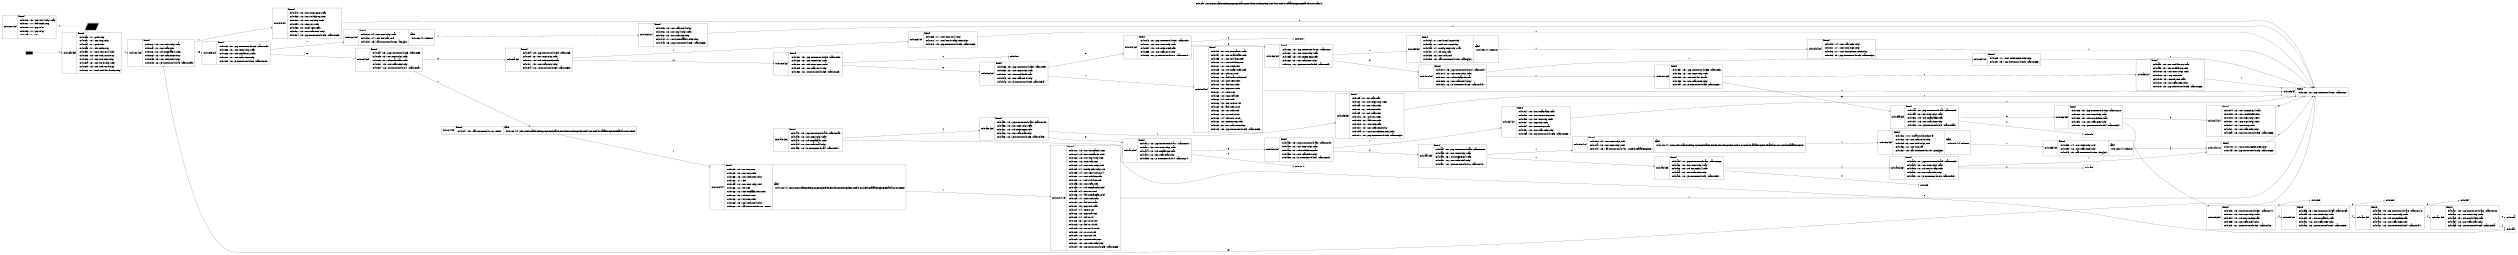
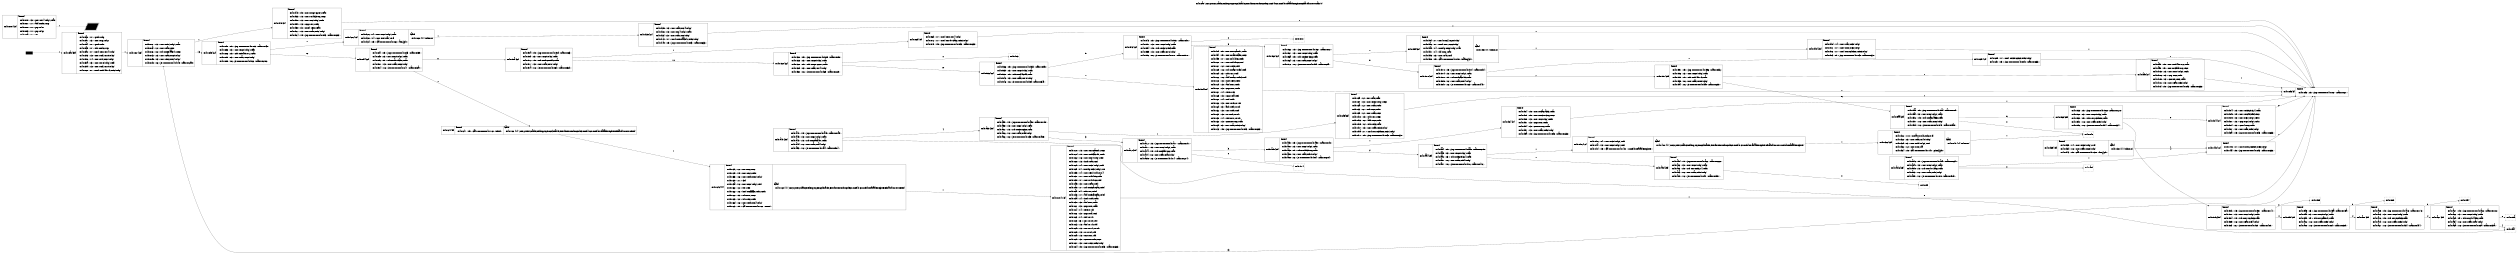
edge "0x401d22 [23]" -> "0x401d39 [15]": now "0x401d22 [23]" -> "0x401e4e"
edge "0x401abd [25]" -> "0x401ad6 [25]": removed, label "1"
